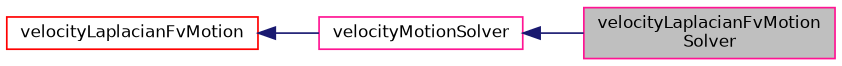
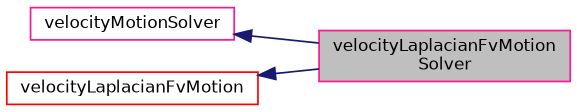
edge "velocityMotionSolver" -> "velocityLaplacianFvMotion": now "velocityLaplacianFvMotion Solver" -> "velocityLaplacianFvMotion"
